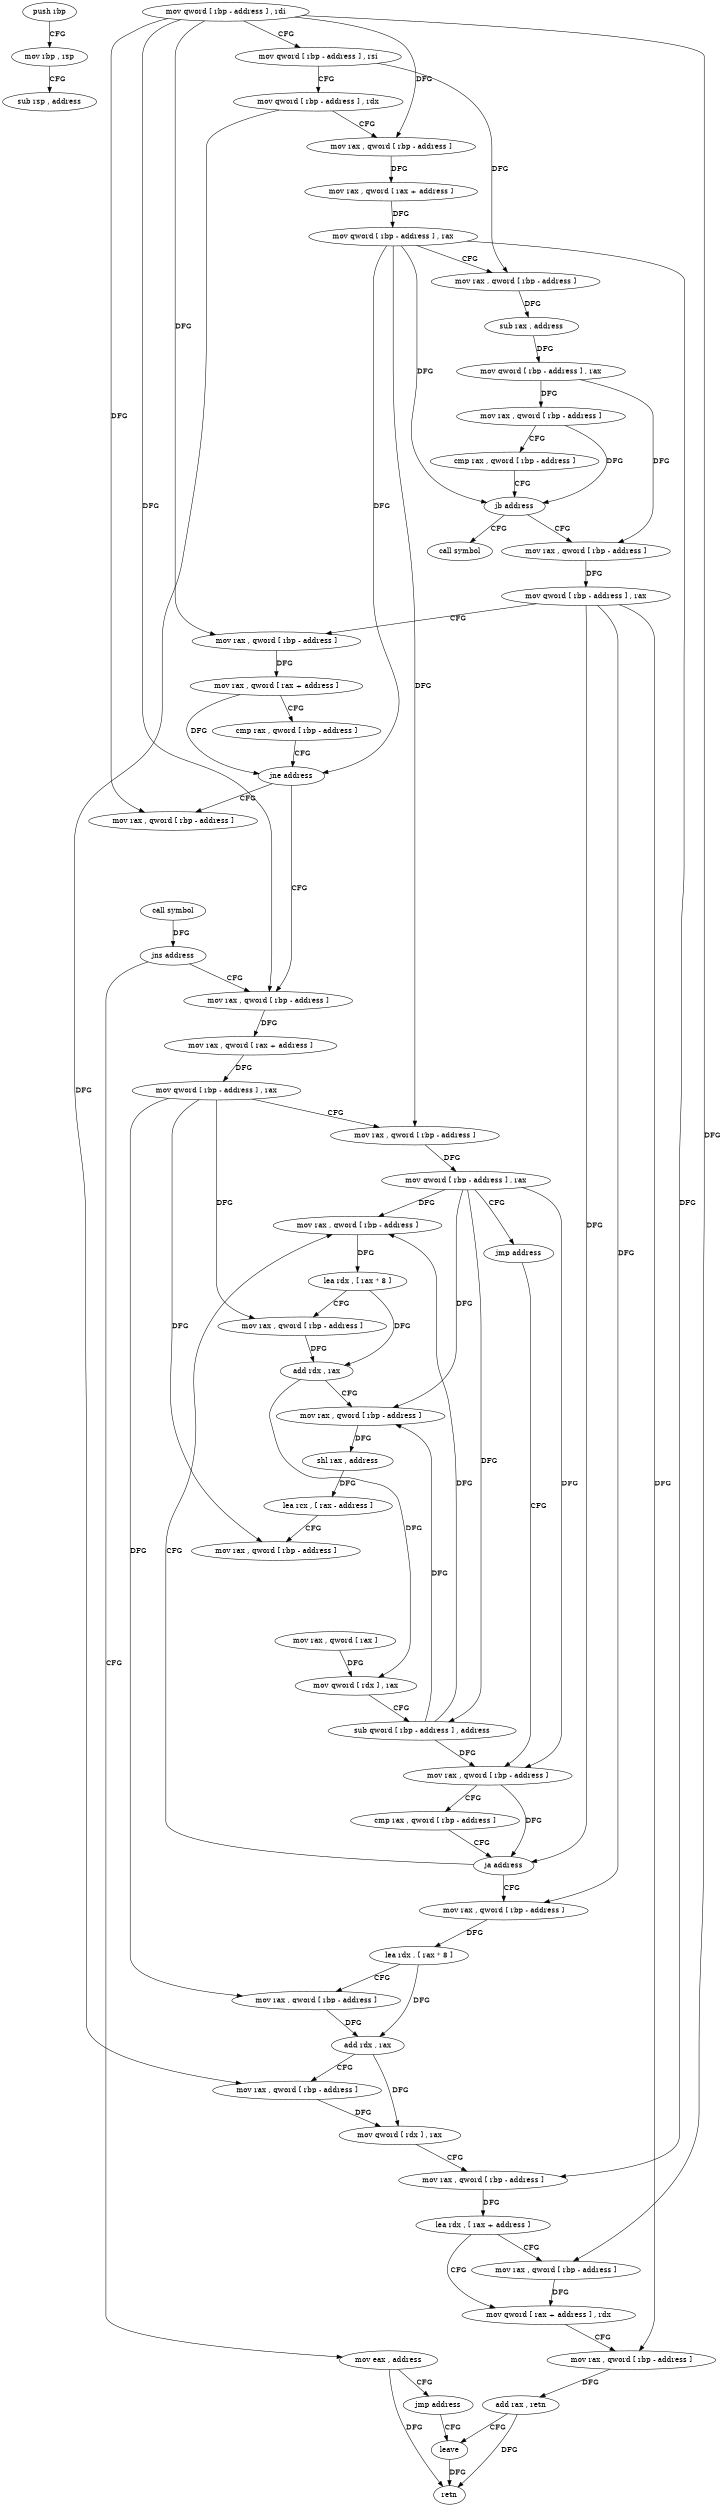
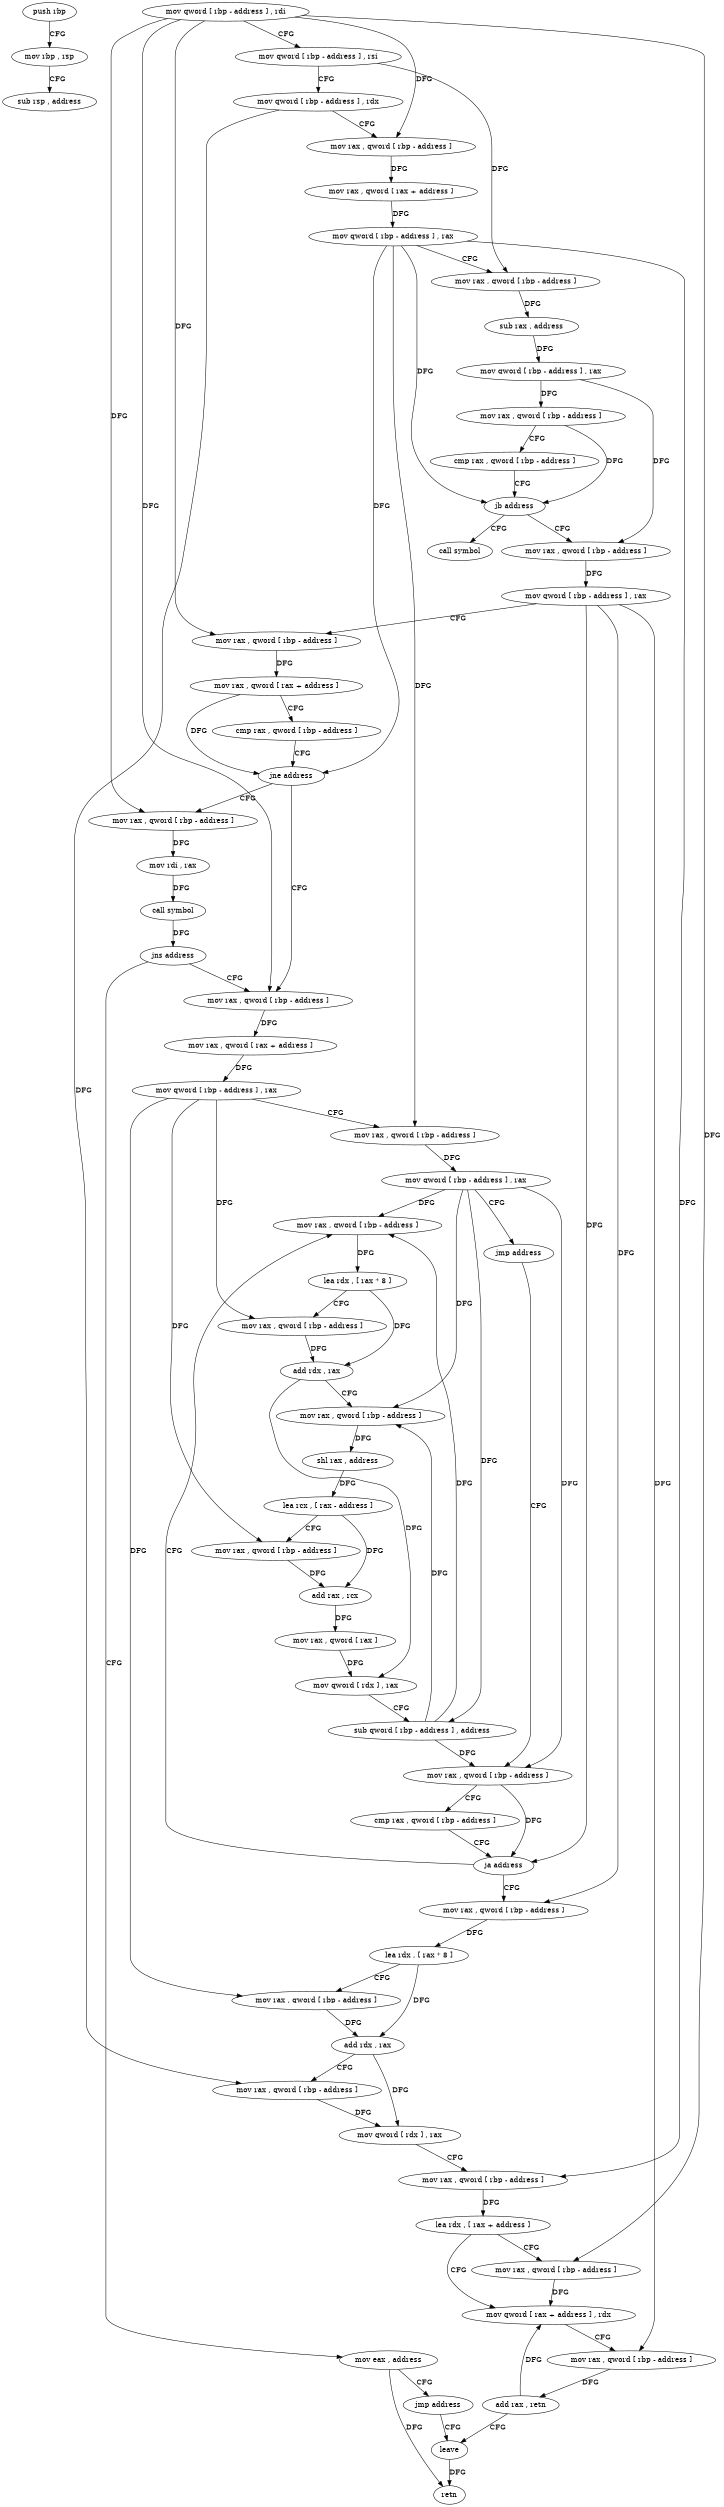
node "mov rdi , rax": added
node "add rax , rcx": added
edge "add rax , retn" -> "retn": now "add rax , retn" -> "mov qword [ rax + address ] , rdx"
